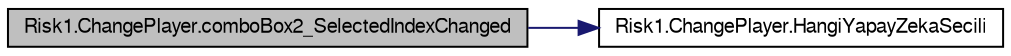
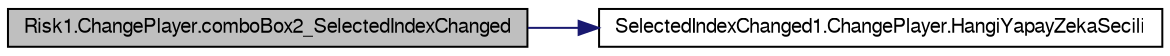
node "Risk1.ChangePlayer.HangiYapayZekaSecili": label "Risk1.ChangePlayer.HangiYapayZekaSecili" -> "SelectedIndexChanged1.ChangePlayer.HangiYapayZekaSecili"
